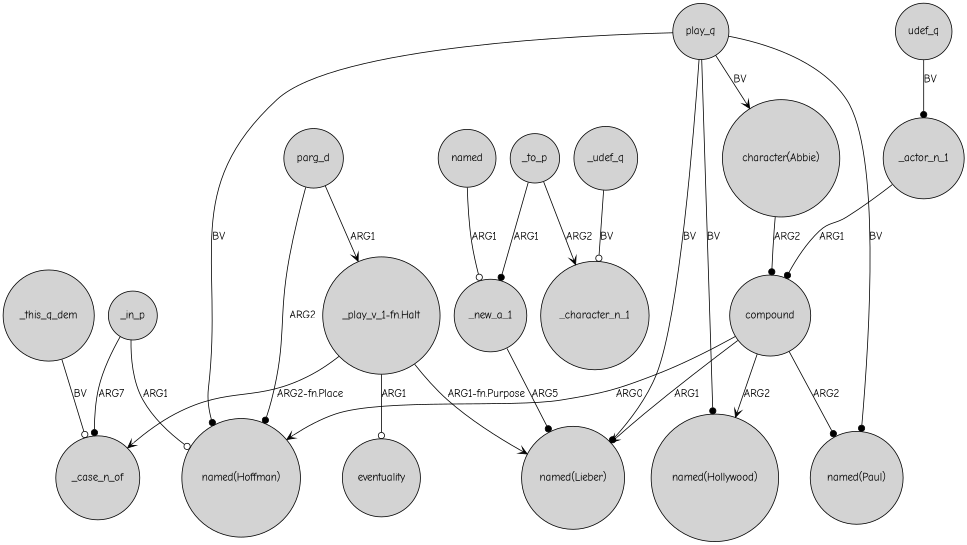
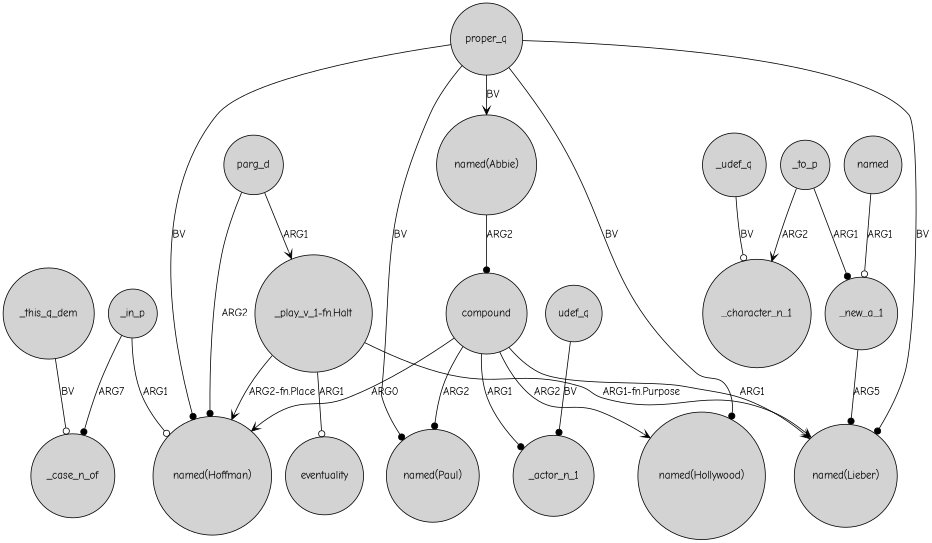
node "play_q": label "play_q" -> "proper_q"
node "character(Abbie)": label "character(Abbie)" -> "named(Abbie)"
edge "_actor_n_1" -> "compound": reversed
edge "_play_v_1-fn.Halt" -> "_case_n_of": now "_play_v_1-fn.Halt" -> "named(Hoffman)"
